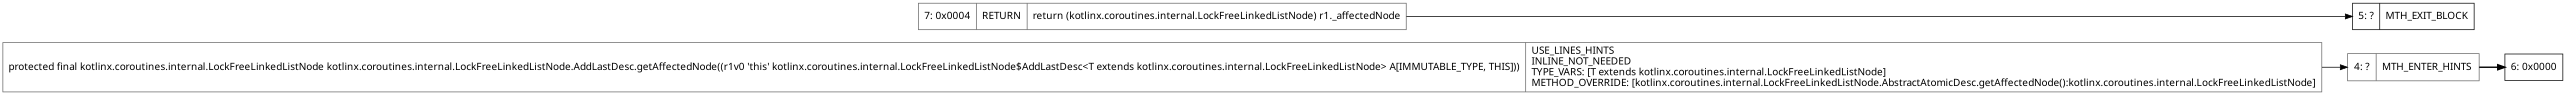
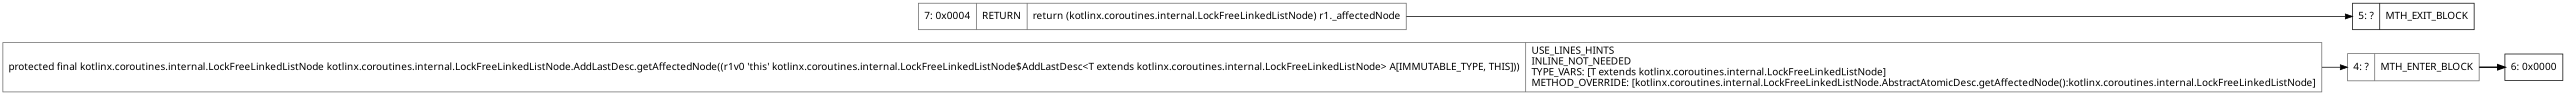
node "4: ?": text "MTH_ENTER_HINTS" -> "MTH_ENTER_BLOCK"
